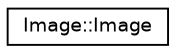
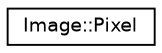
node "Image::Image": label "Image::Image" -> "Image::Pixel"
